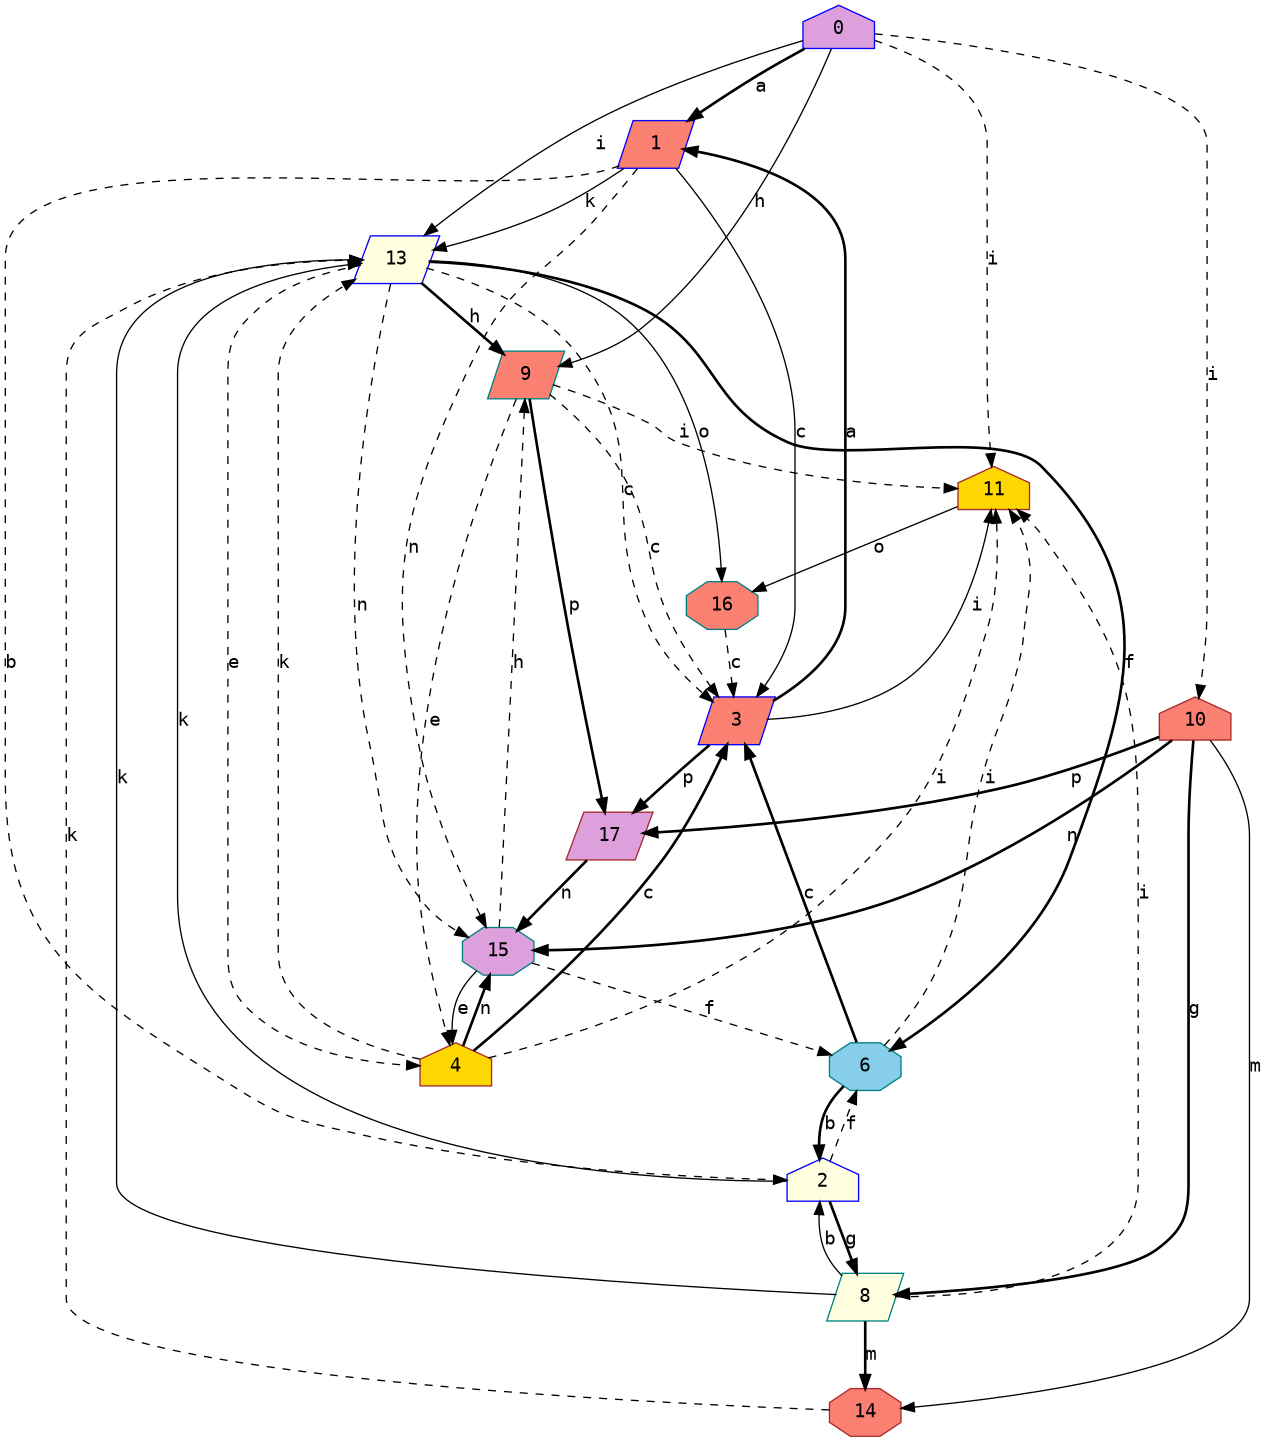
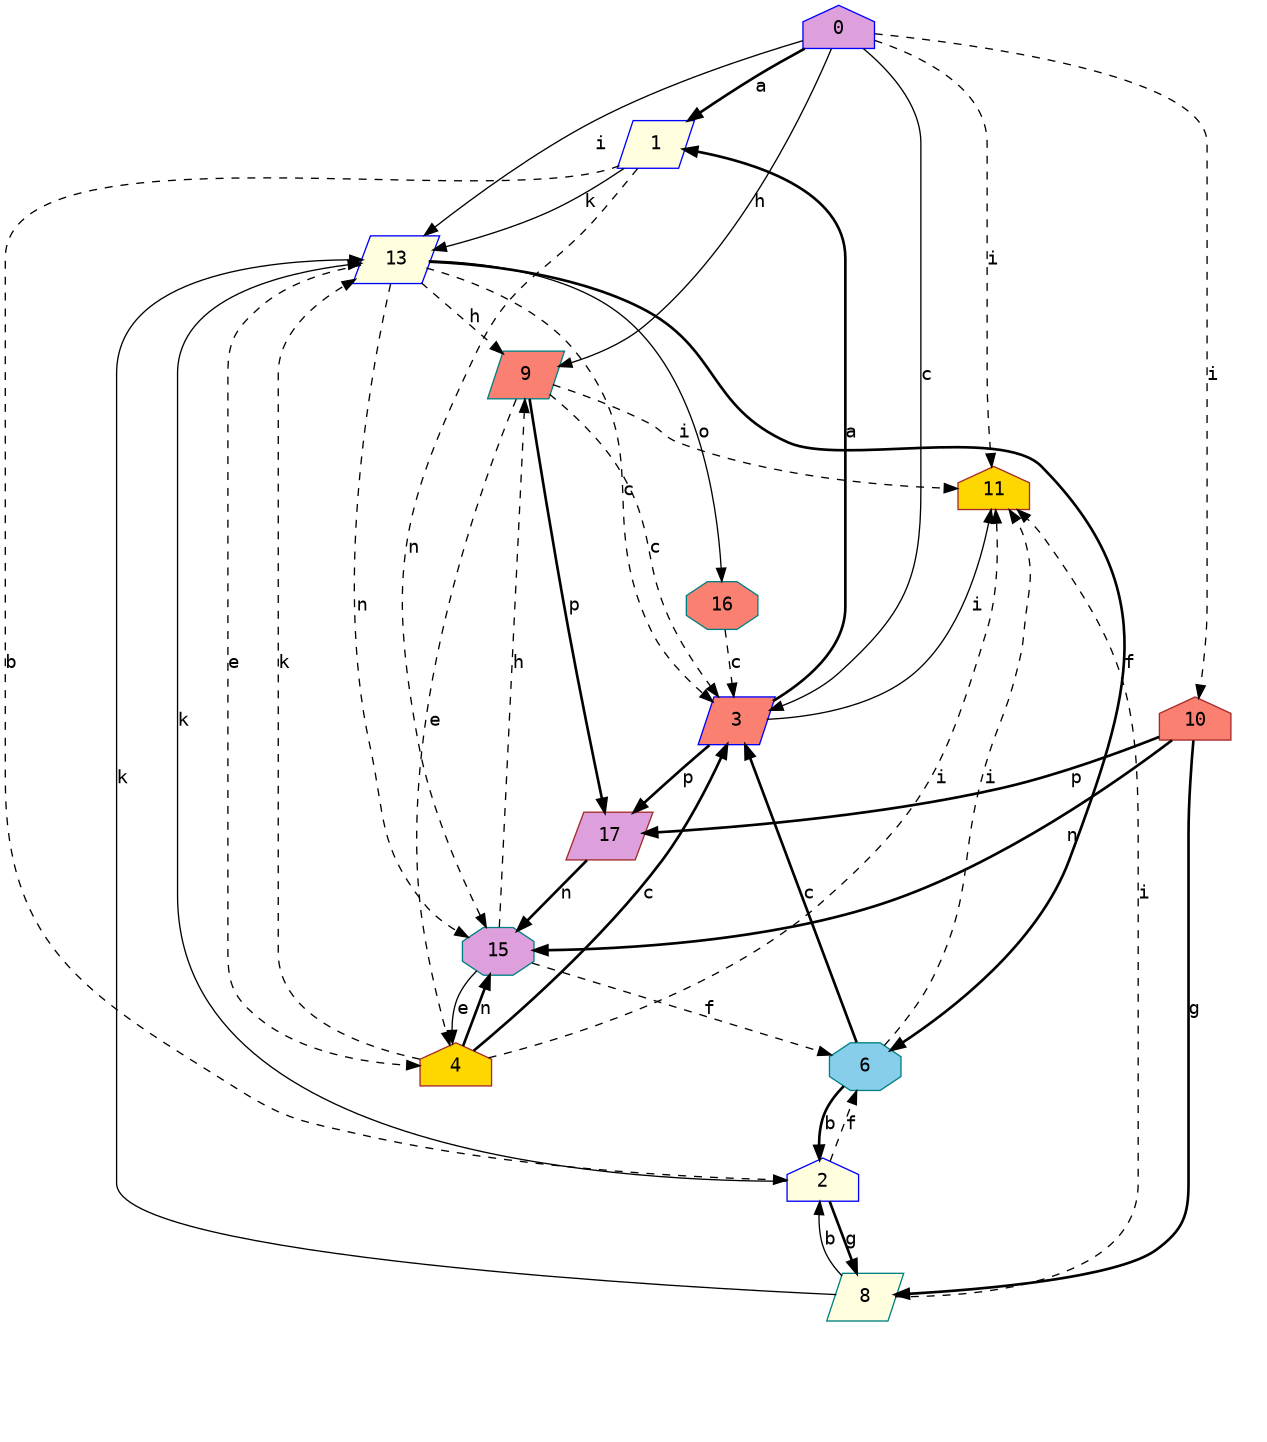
node "1": fillcolor salmon -> lightyellow
edge "13" -> "9": style bold -> dashed
edge "1" -> "3": now "0" -> "3"
edge "11" -> "16": removed, label "o"
node "14": removed
